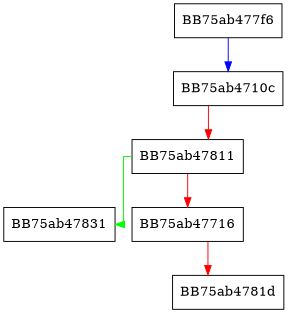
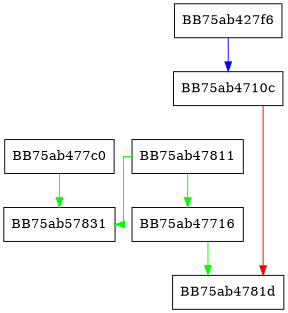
node "BB75ab477f6": label "BB75ab477f6" -> "BB75ab427f6"
edge "BB75ab4710c" -> "BB75ab47811": now "BB75ab4710c" -> "BB75ab4781d"
node "BB75ab477c0": added
edge "BB75ab47811" -> "BB75ab47716": color red -> green
node "BB75ab47831": label "BB75ab47831" -> "BB75ab57831"
edge "BB75ab47716" -> "BB75ab4781d": color red -> green
